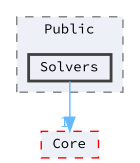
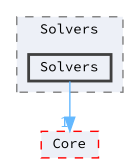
cluster "Public": label "Public" -> "Solvers"
